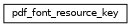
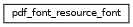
node "pdf_font_resource_key": label "pdf_font_resource_key" -> "pdf_font_resource_font"
